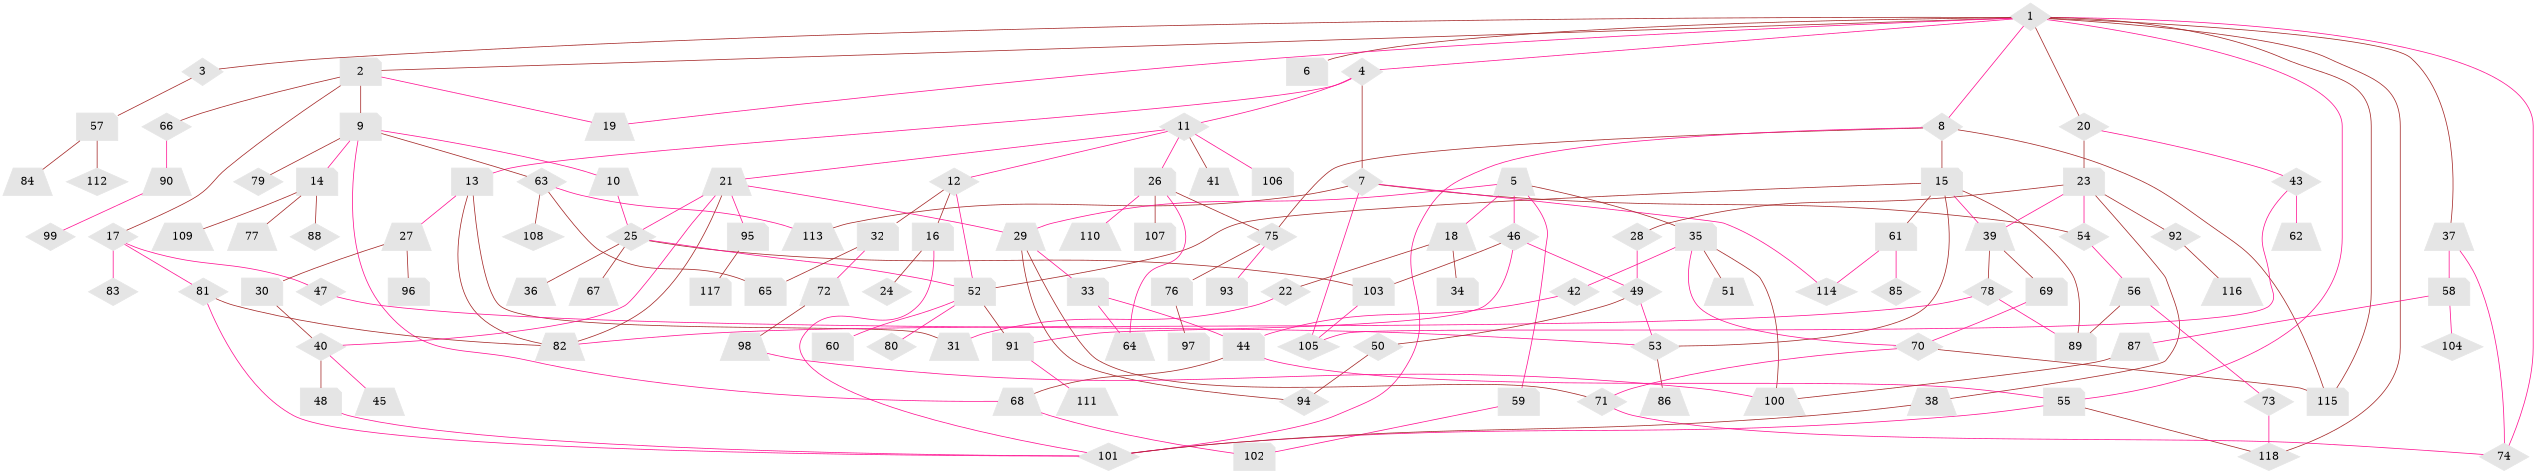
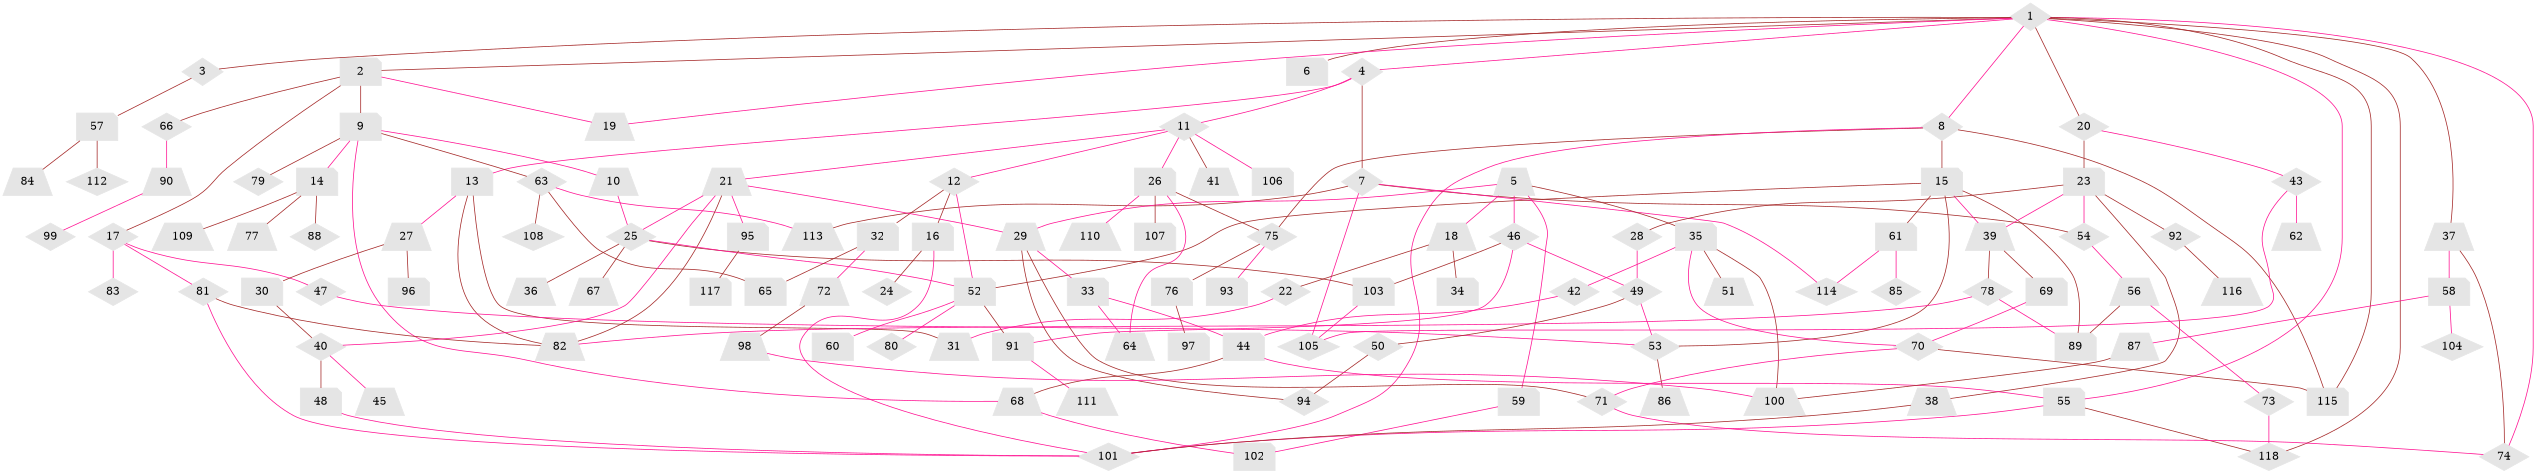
edge "37" -- "74": color deeppink -> brown
